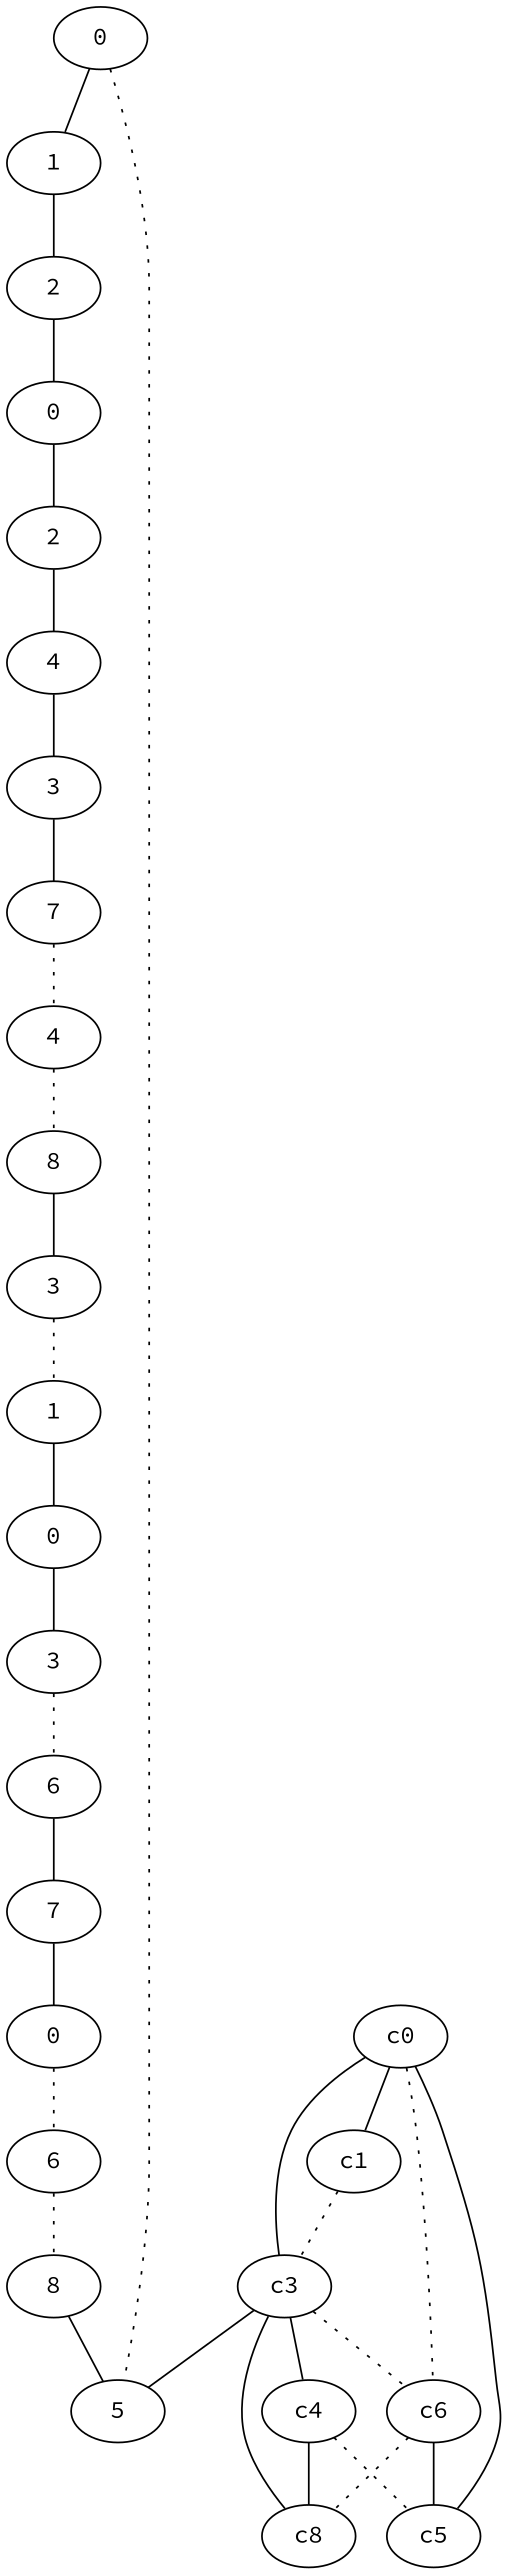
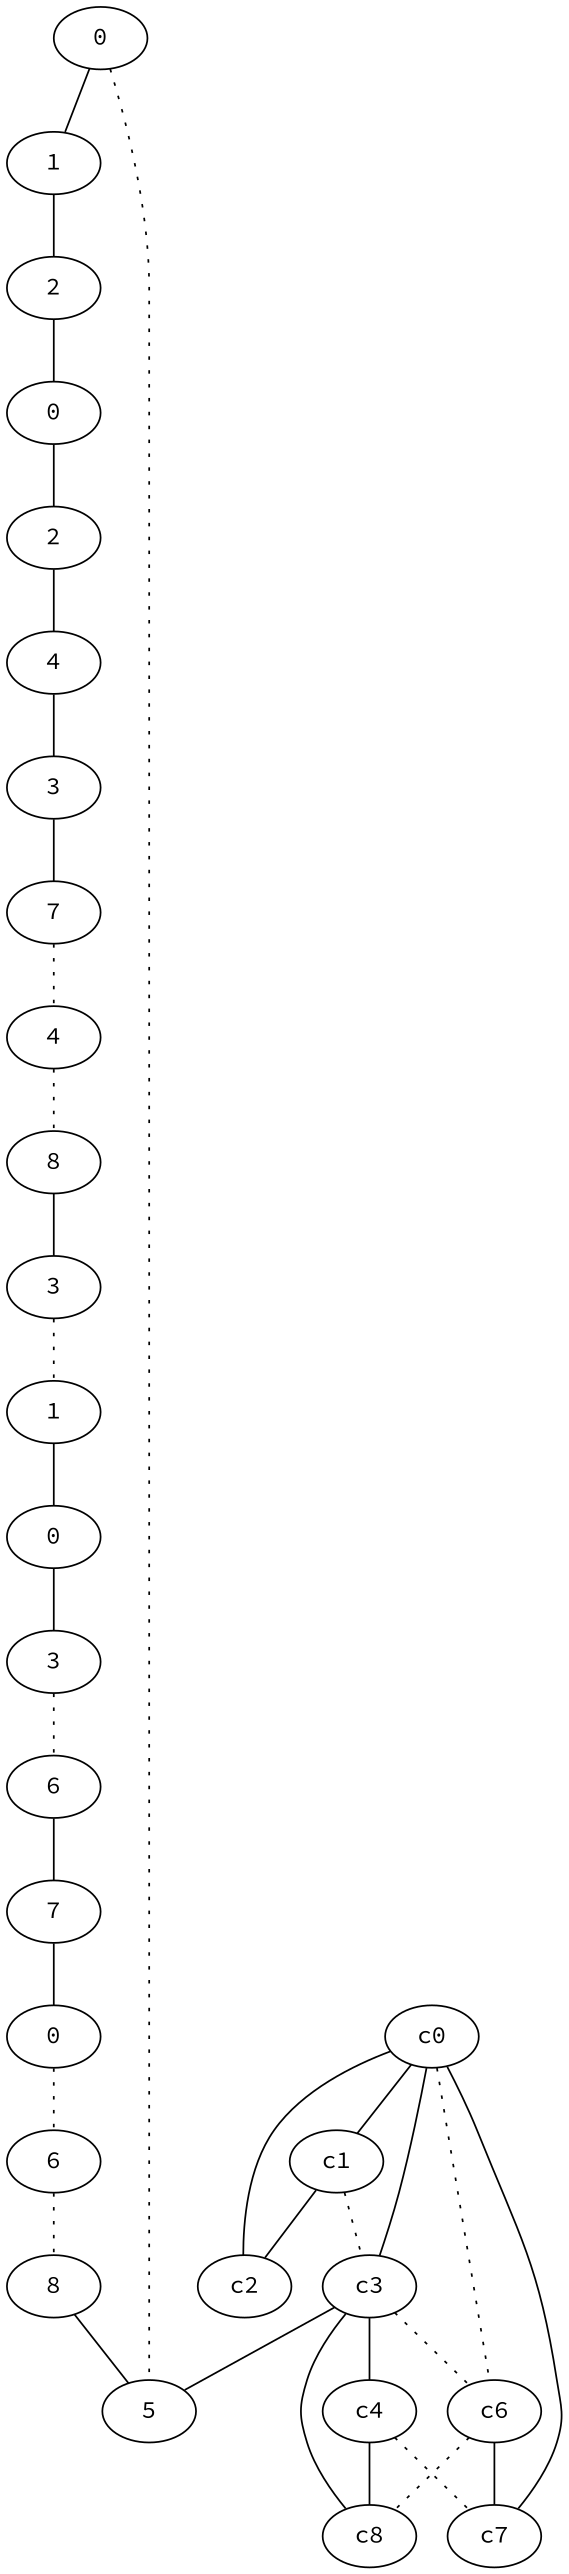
node "c2": added
node "c5": label "c5" -> "c7"
